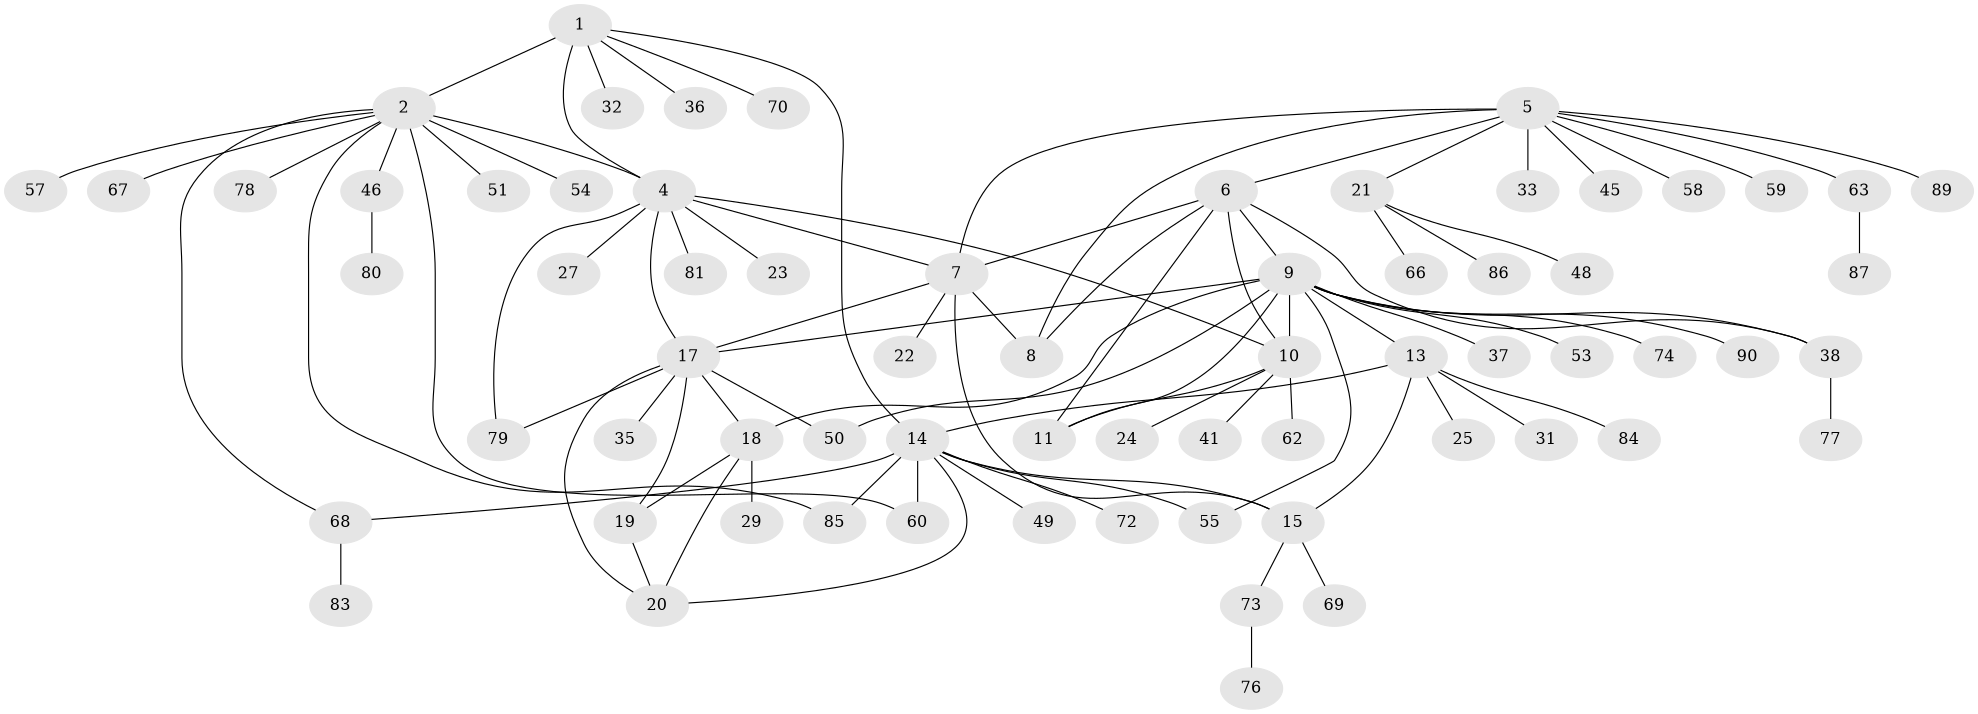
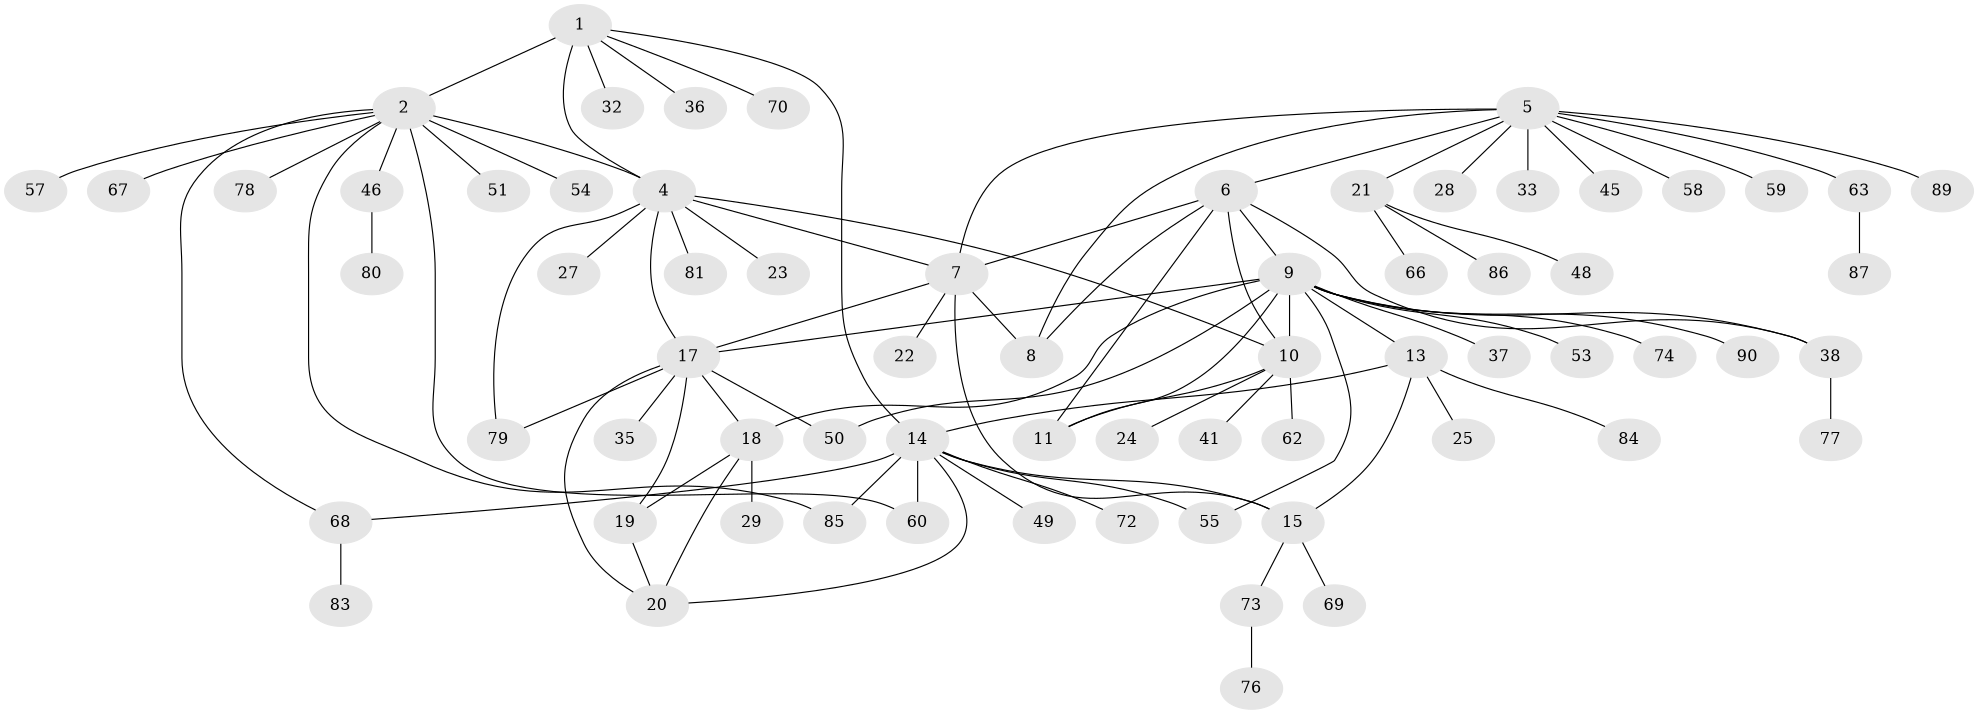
node "28": added
node "31": removed
